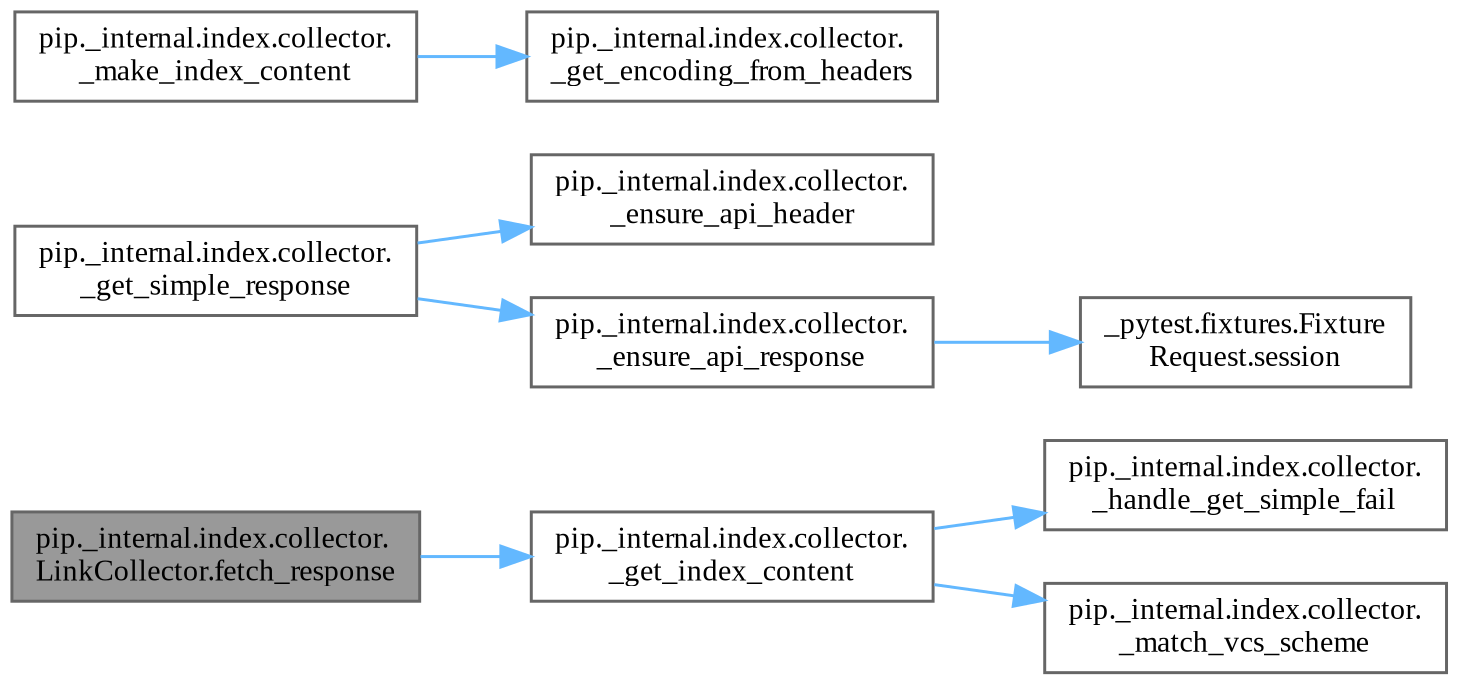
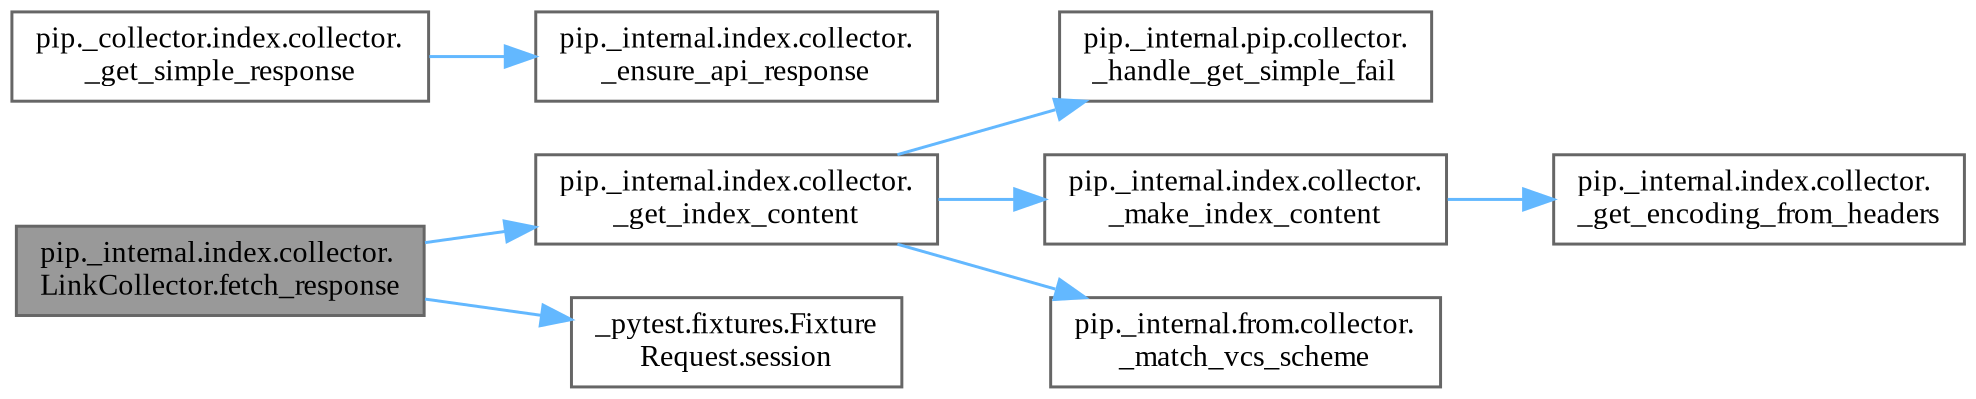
node "pip._internal.index.collector. _ensure_api_header": removed
edge "pip._internal.index.collector. _get_index_content" -> "pip._internal.index.collector. _make_index_content": added
node "pip._internal.index.collector. _get_simple_response": label "pip._internal.index.collector. _get_simple_response" -> "pip._collector.index.collector. _get_simple_response"
edge "pip._internal.index.collector. _ensure_api_response" -> "_pytest.fixtures.Fixture Request.session": now "pip._internal.index.collector. LinkCollector.fetch_response" -> "_pytest.fixtures.Fixture Request.session"
node "pip._internal.index.collector. _handle_get_simple_fail": label "pip._internal.index.collector. _handle_get_simple_fail" -> "pip._internal.pip.collector. _handle_get_simple_fail"
node "pip._internal.index.collector. _match_vcs_scheme": label "pip._internal.index.collector. _match_vcs_scheme" -> "pip._internal.from.collector. _match_vcs_scheme"
